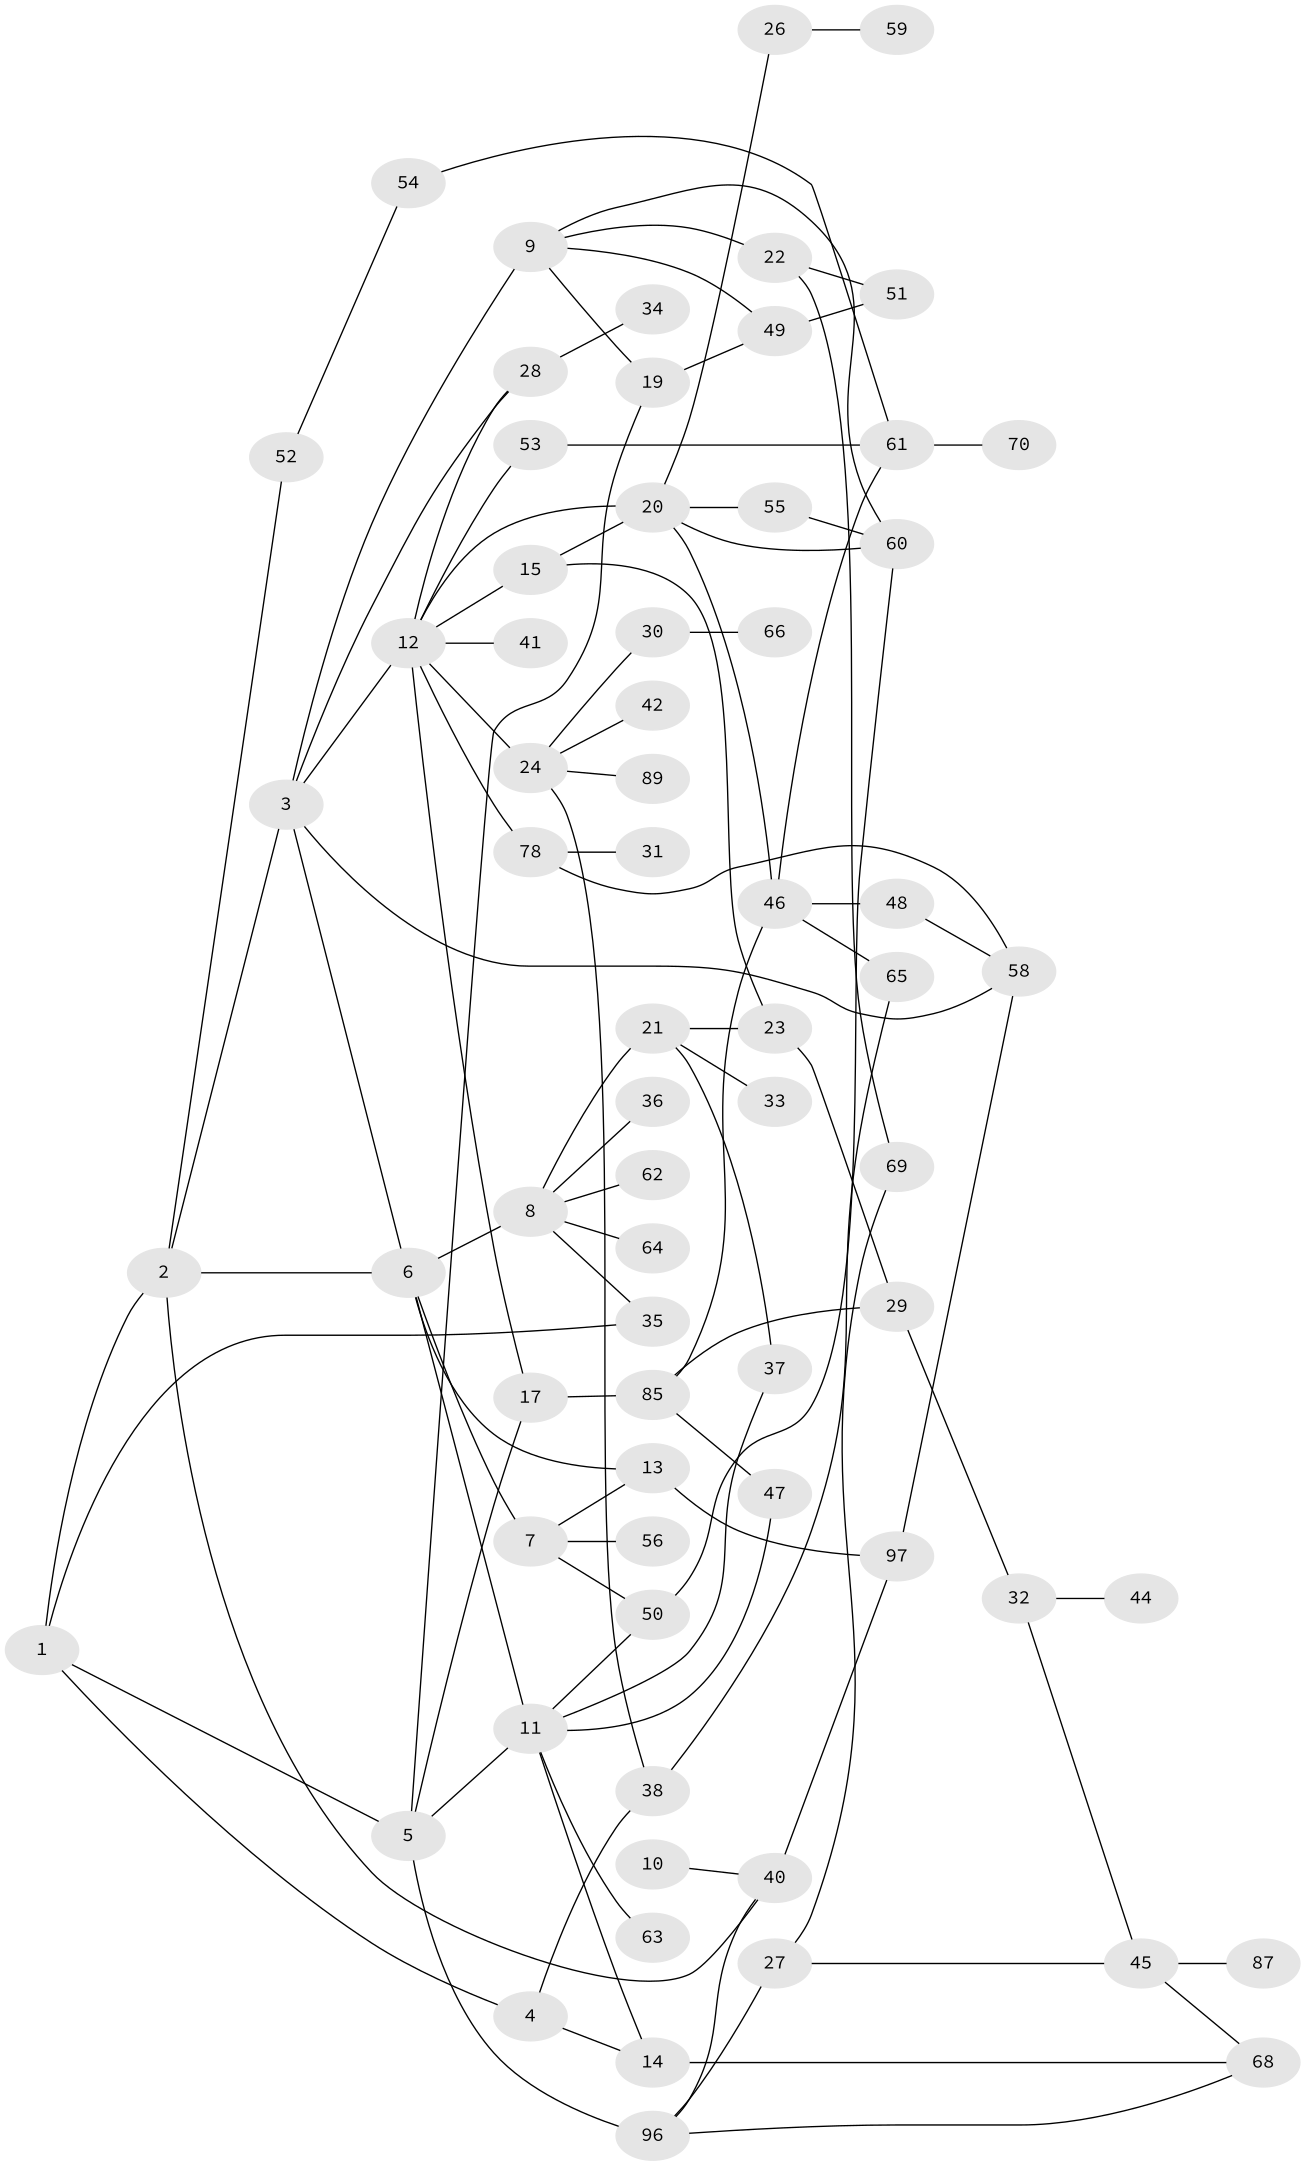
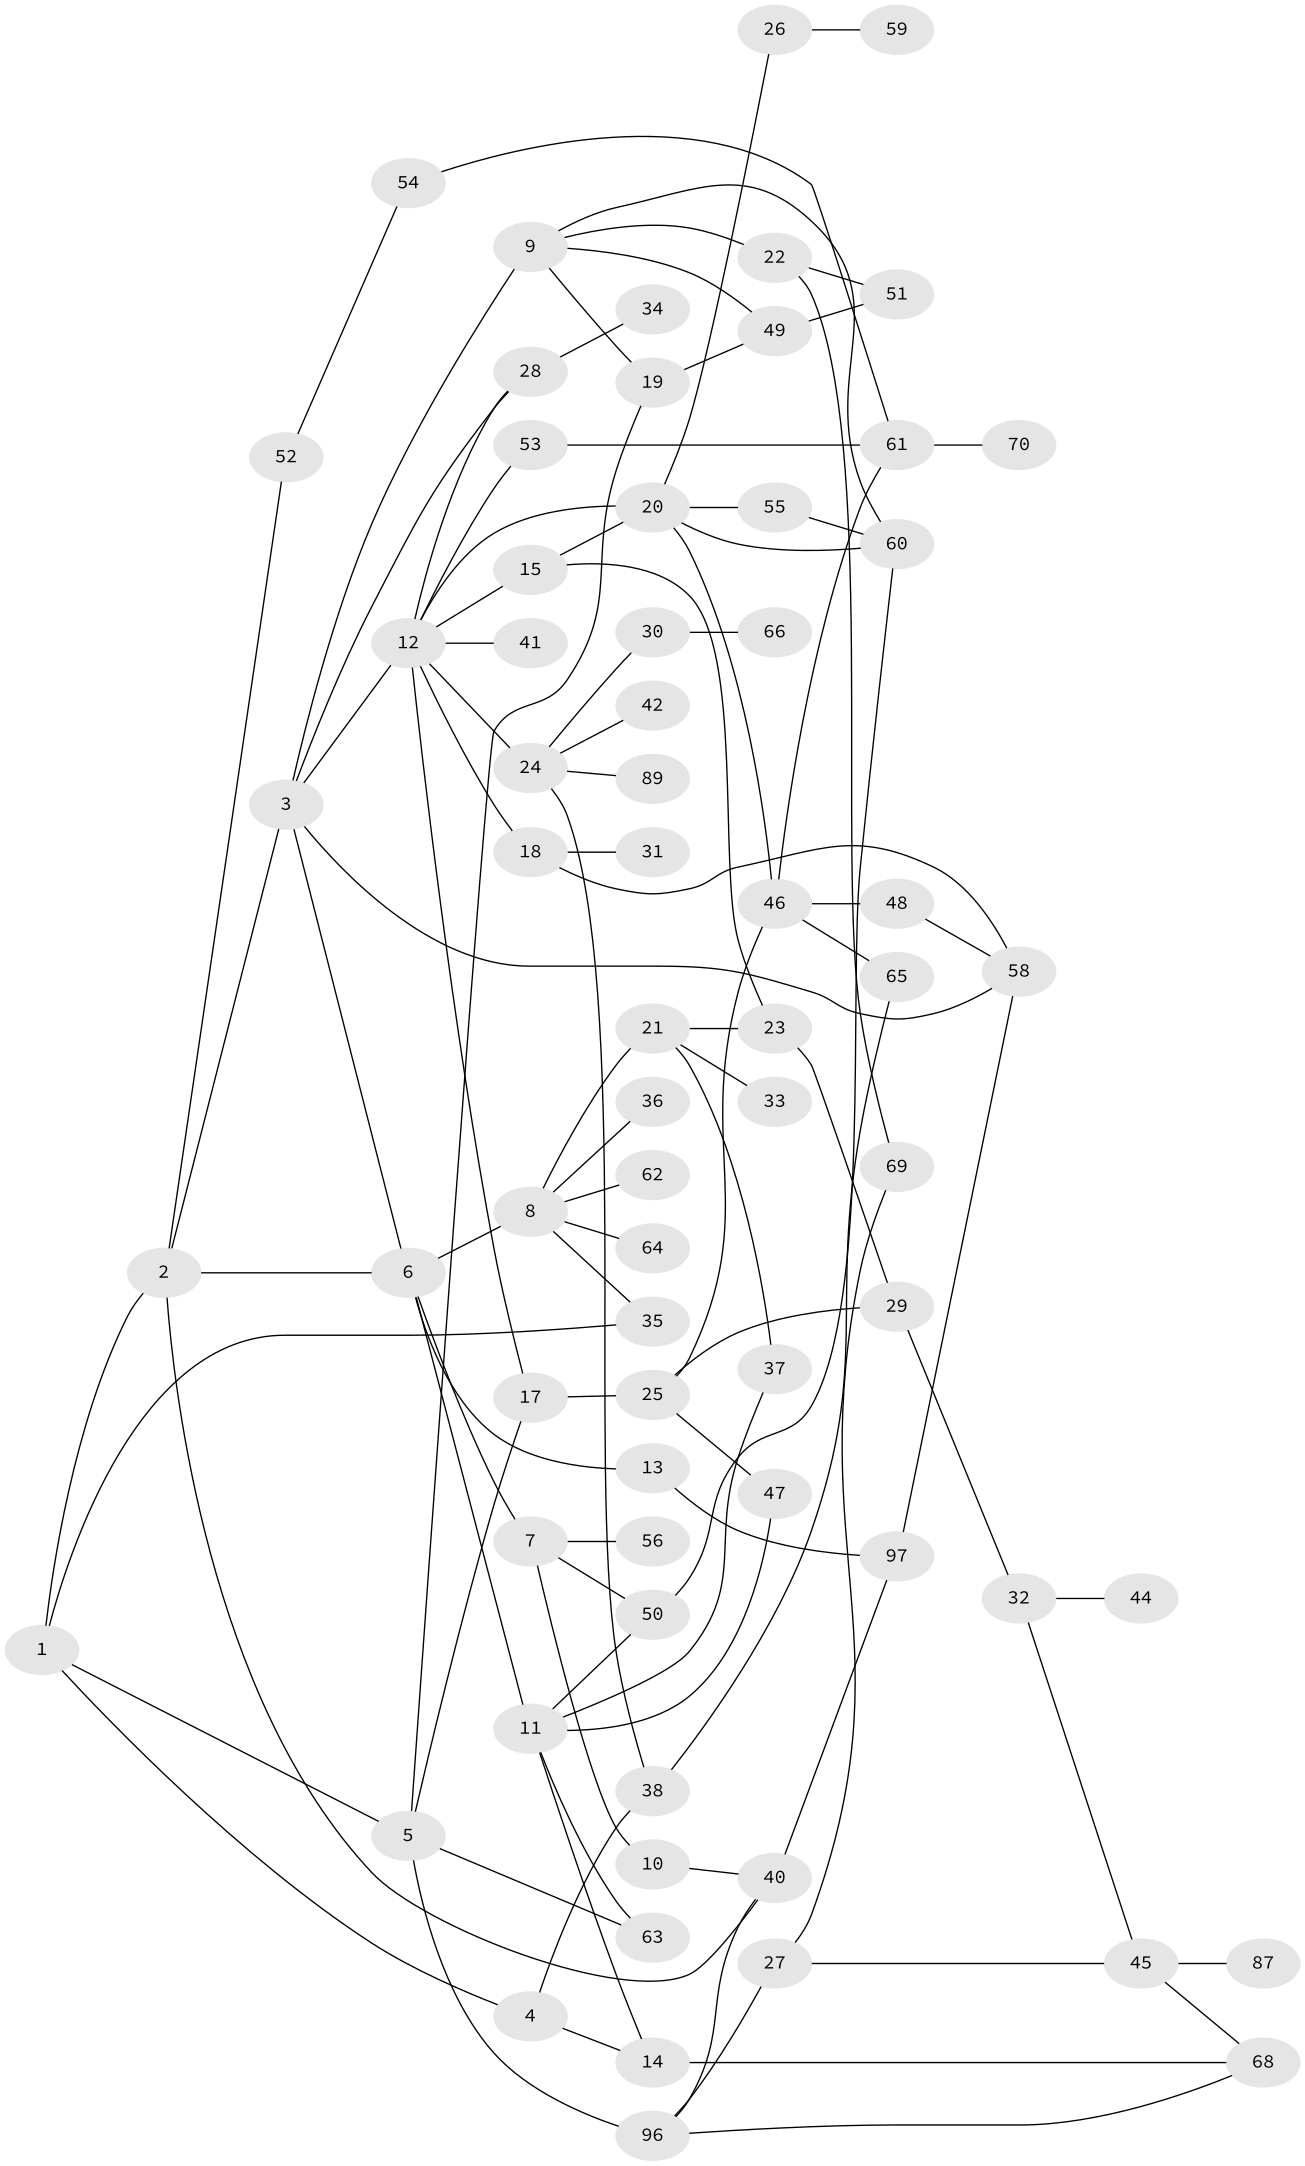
node "78": label "78" -> "18"
node "85": label "85" -> "25"
edge "13" -- "7": now "10" -- "7"
edge "11" -- "5": now "63" -- "5"
